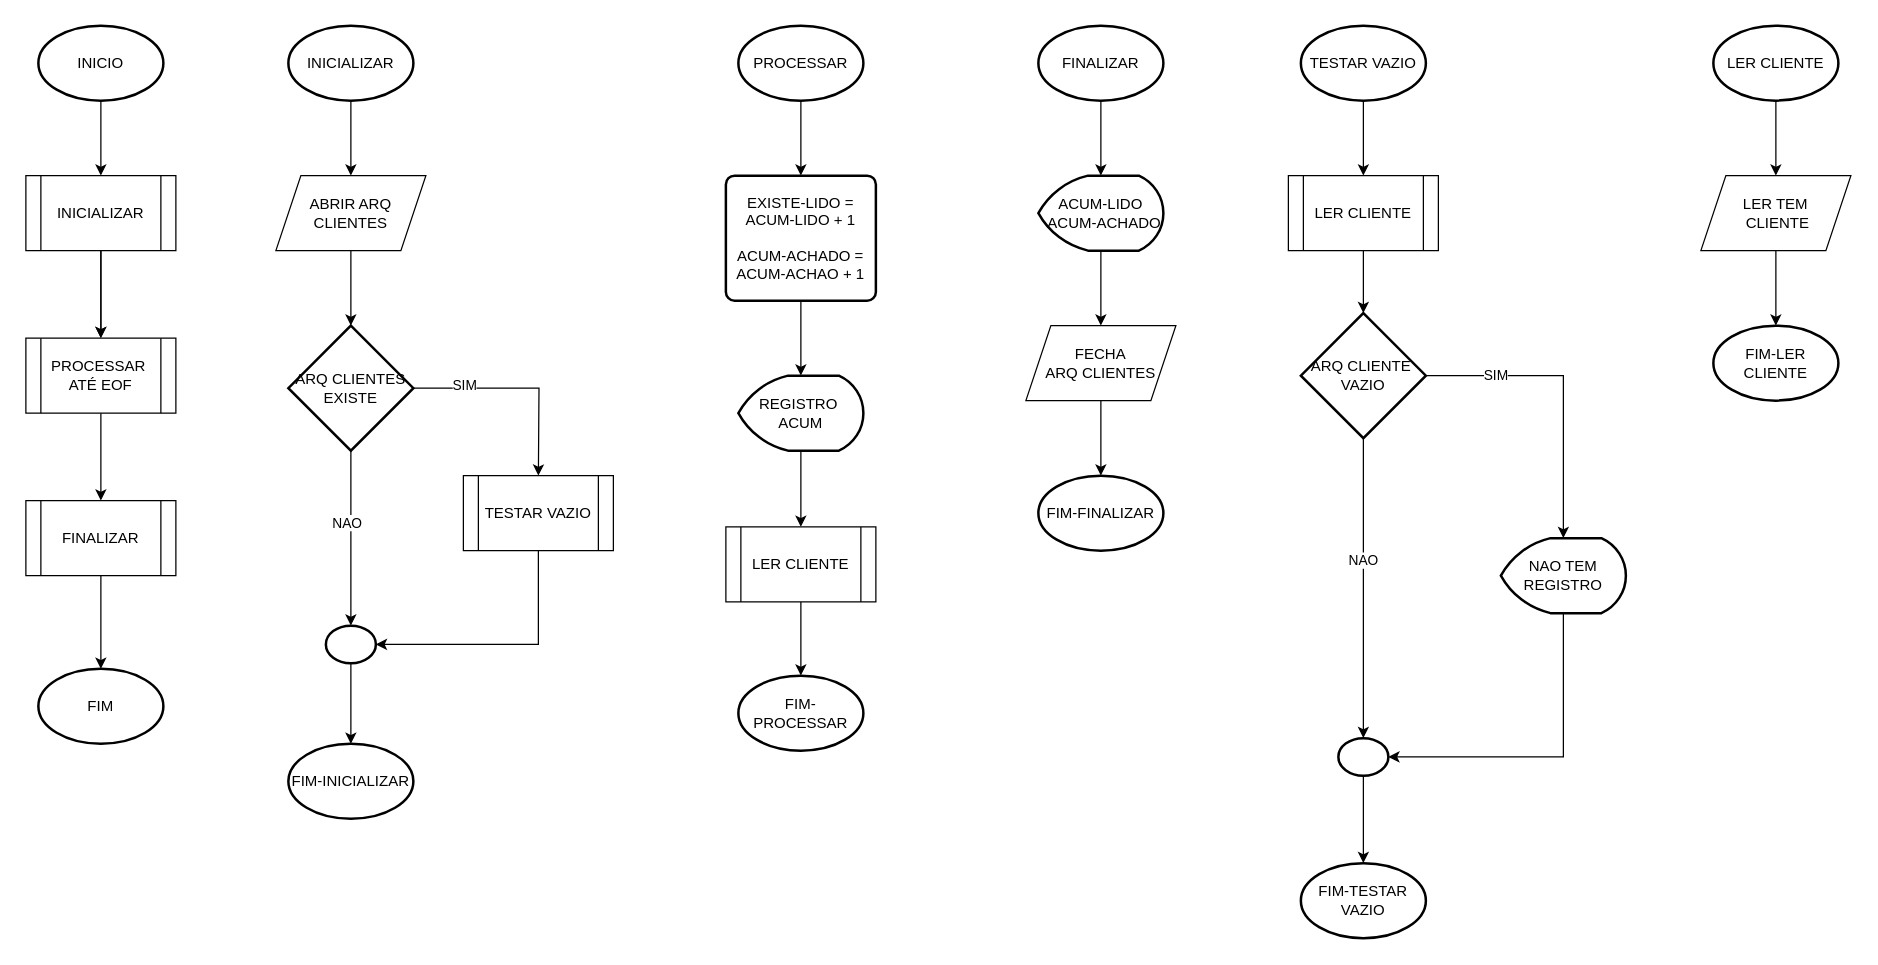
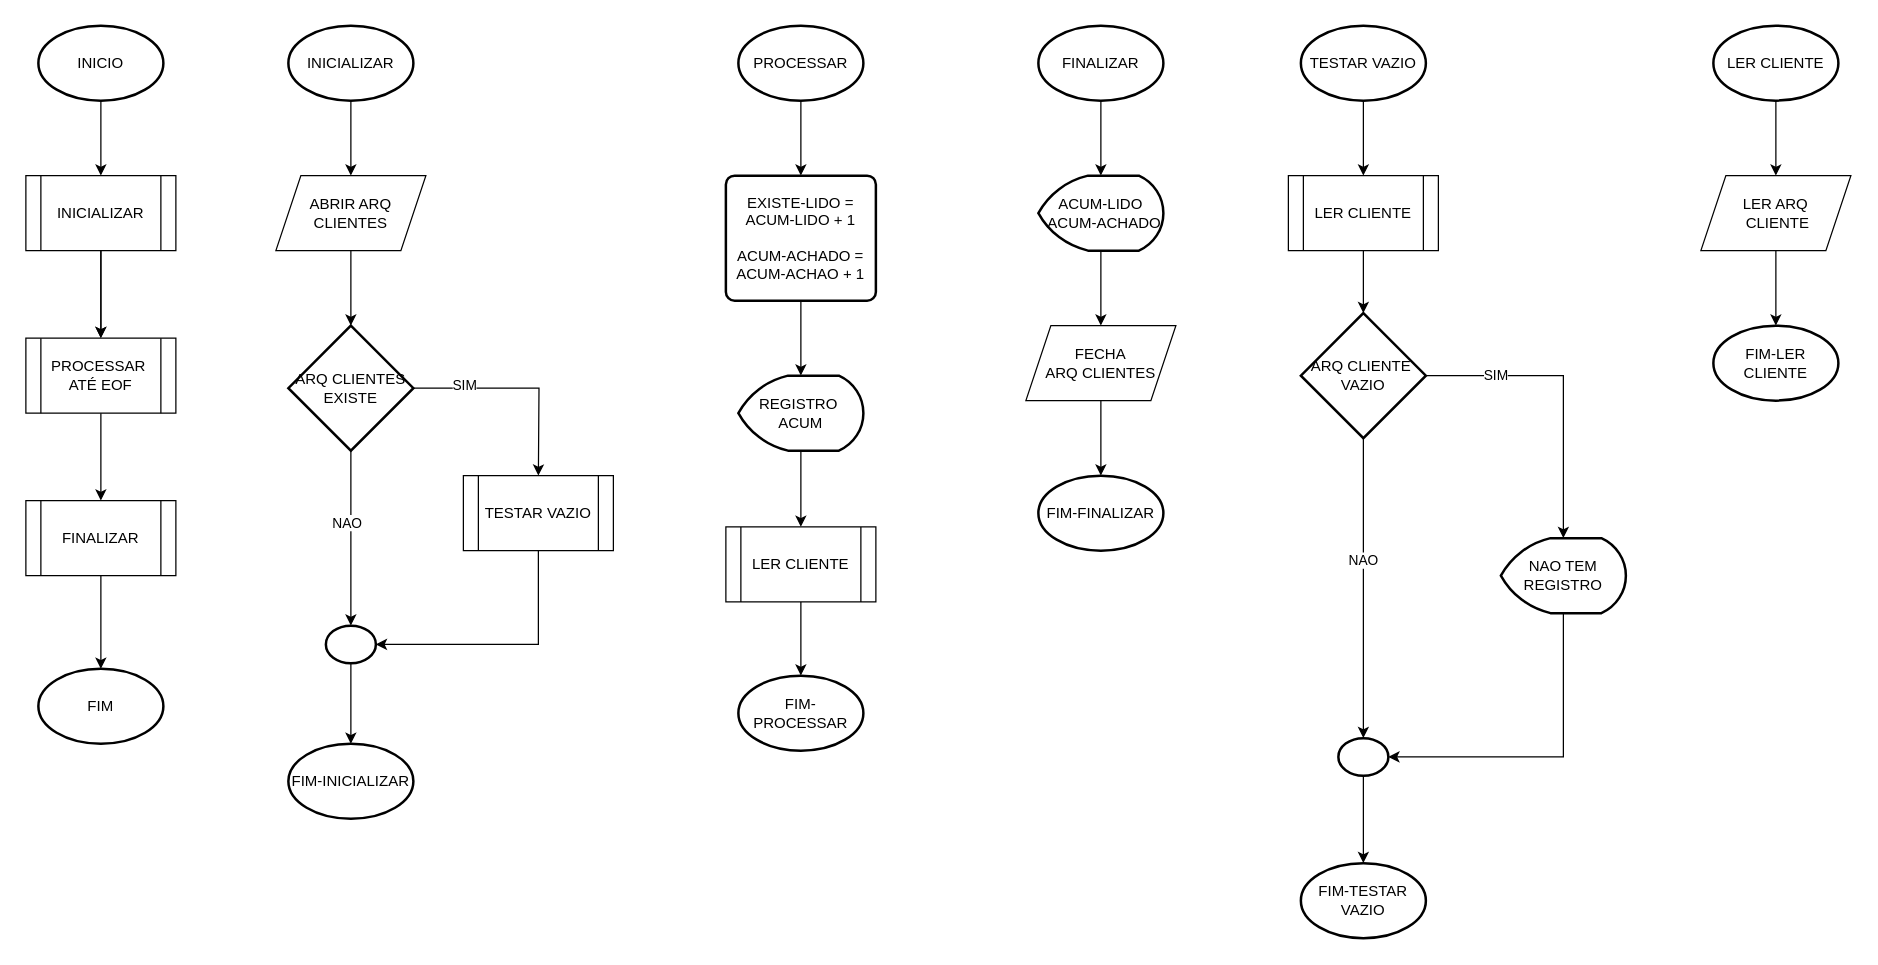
node "LER TEM CLIENTE": label "LER TEM CLIENTE" -> "LER ARQ CLIENTE"
